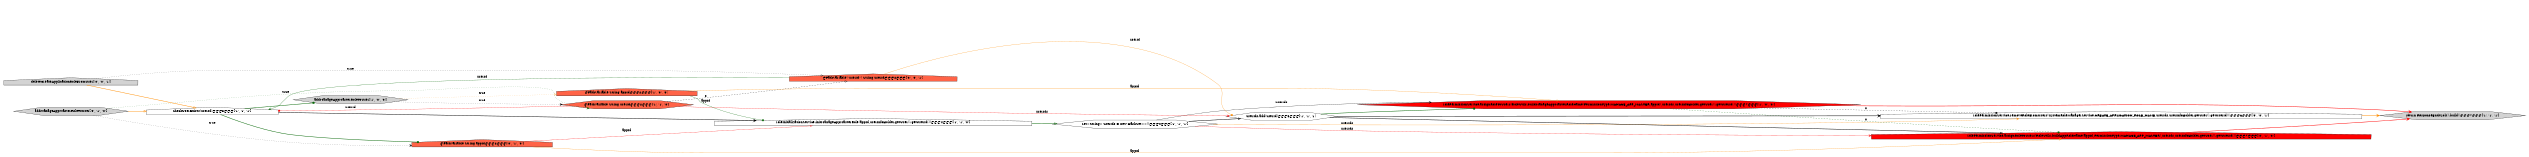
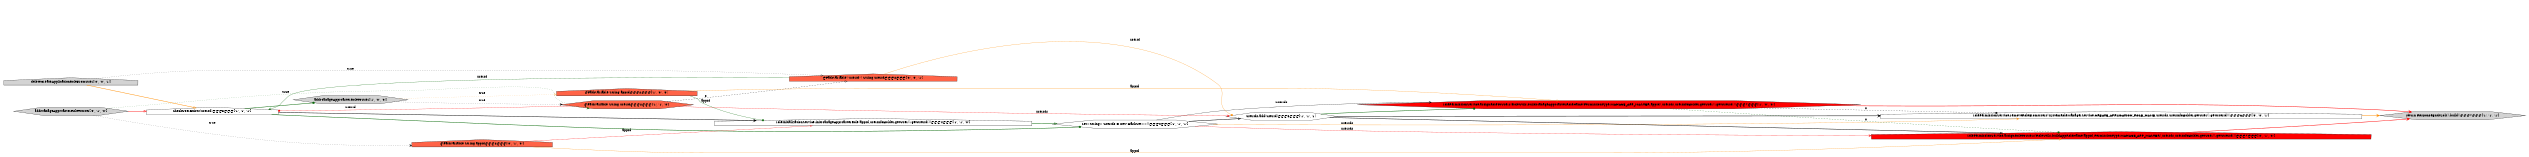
edge "addManageAppMasterRoleToUser['0', '1', '0']" -> "checkUserExists(userId)@@@3@@@['1', '1', '1']": color darkorange -> red
edge "checkUserExists(userId)@@@3@@@['1', '1', '1']" -> "@PathVariable String appId@@@2@@@['0', '1', '0']": now "checkUserExists(userId)@@@3@@@['1', '1', '1']" -> "Set<String> userIds = new HashSet<>()@@@4@@@['1', '1', '1']"
